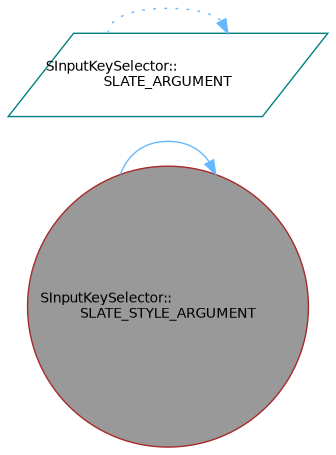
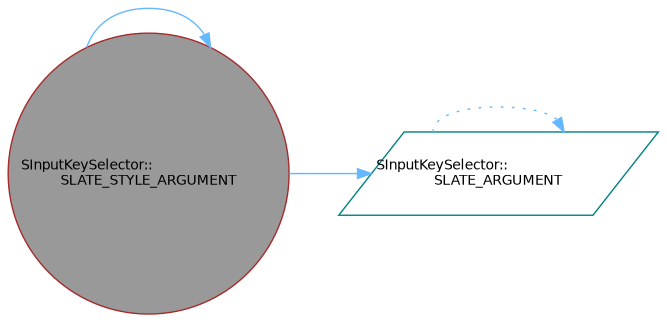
edge "SInputKeySelector:: SLATE_STYLE_ARGUMENT" -> "SInputKeySelector:: SLATE_ARGUMENT": added
